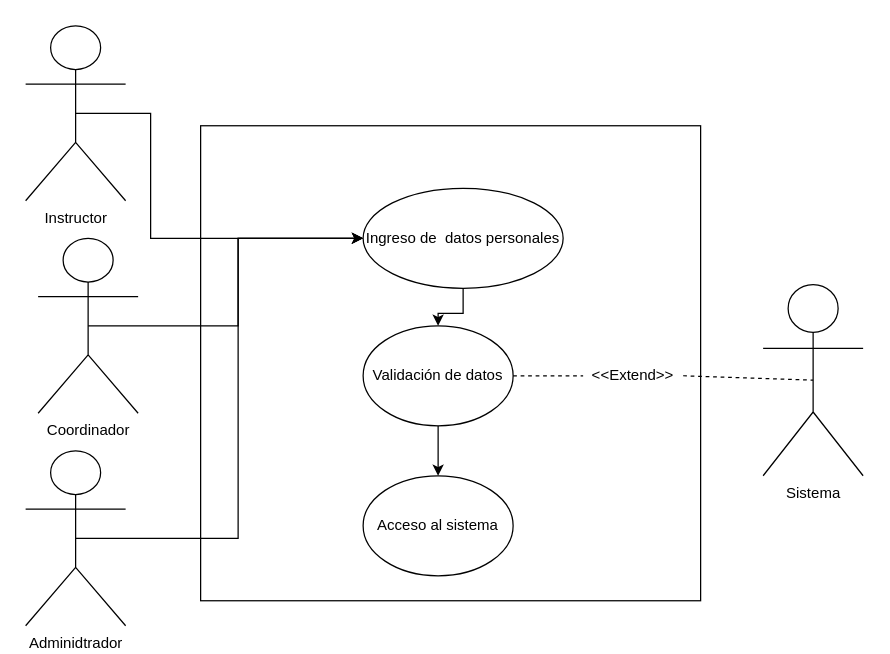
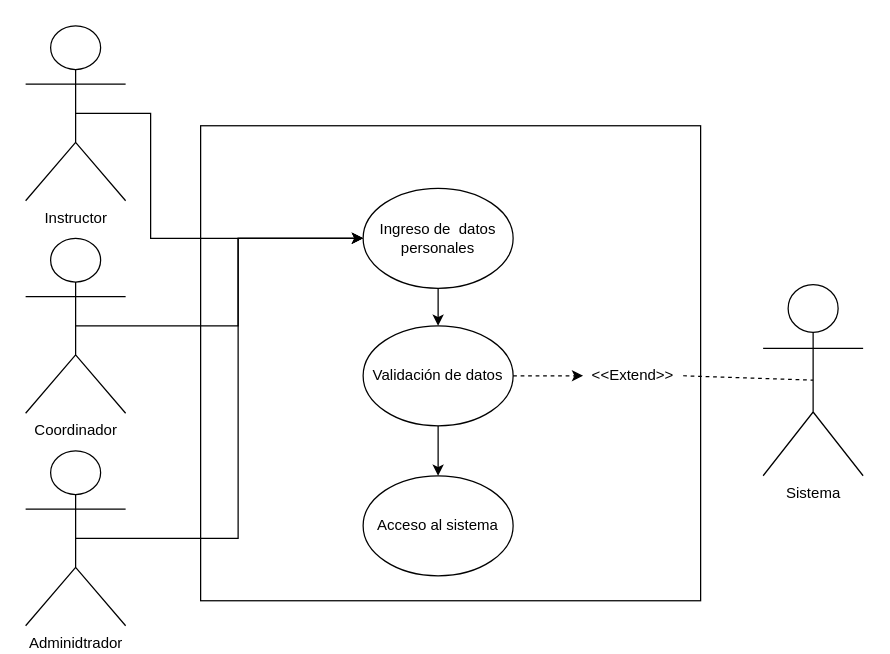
node "Ingreso de datos personales": size 200x100 -> 150x100
node "Coordinador": moved (88, 326) -> (76, 326)
edge "Validación de datos" -- "<<Extend>>": arrowhead none -> classic
